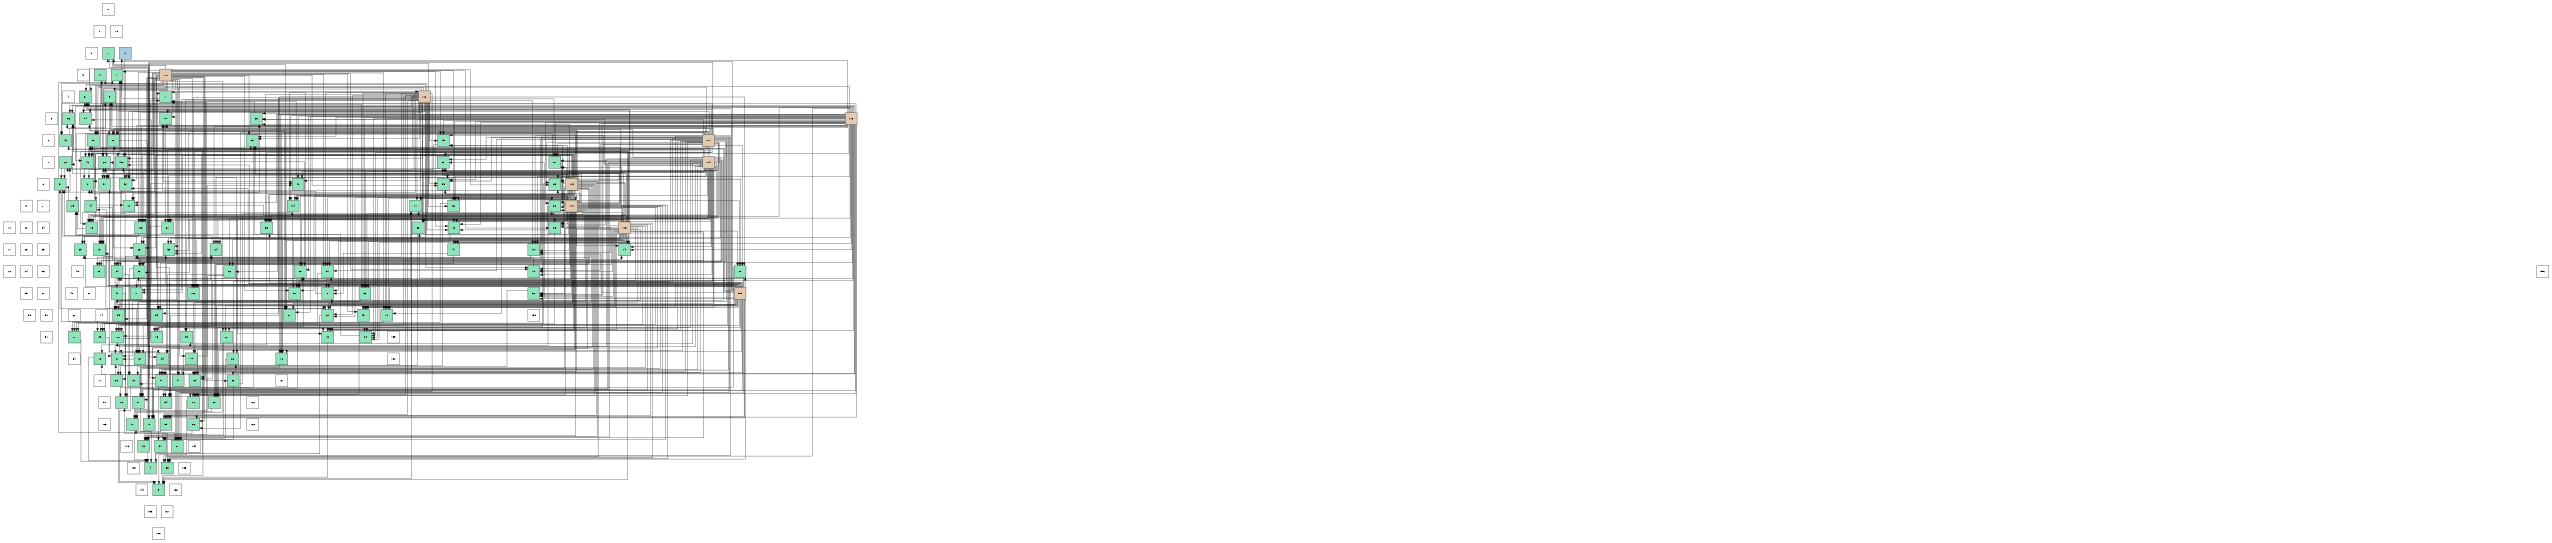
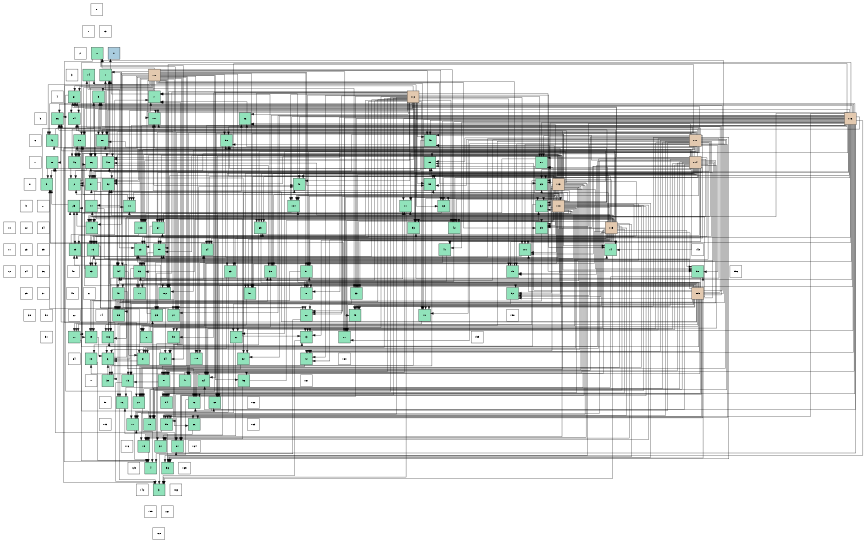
edge "99" -> "112": reversed
node "143": added
edge "58" -> "70": now "909" -> "70"
